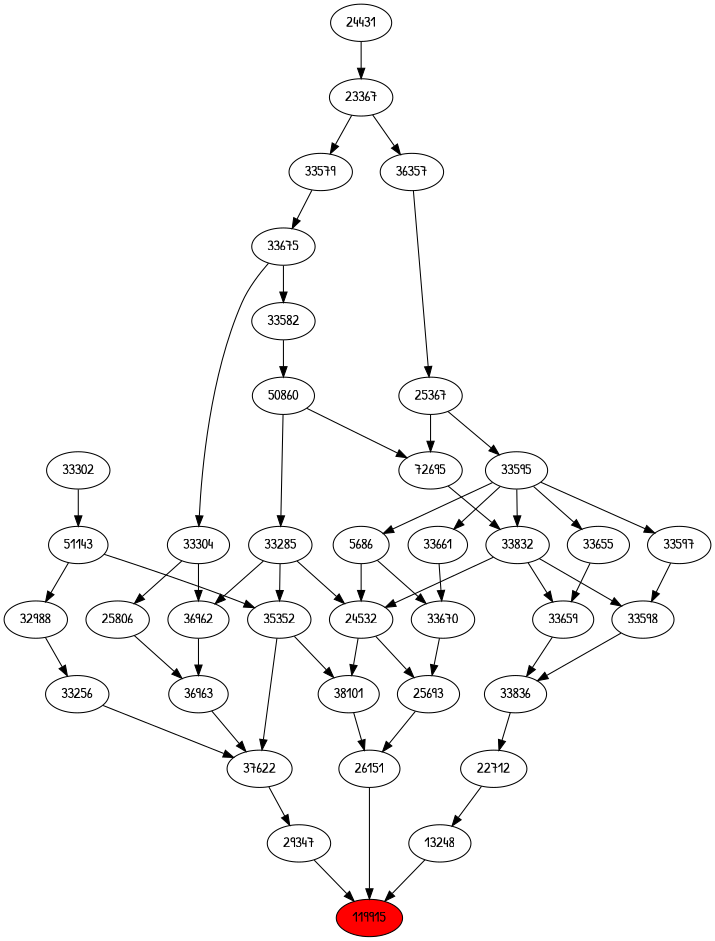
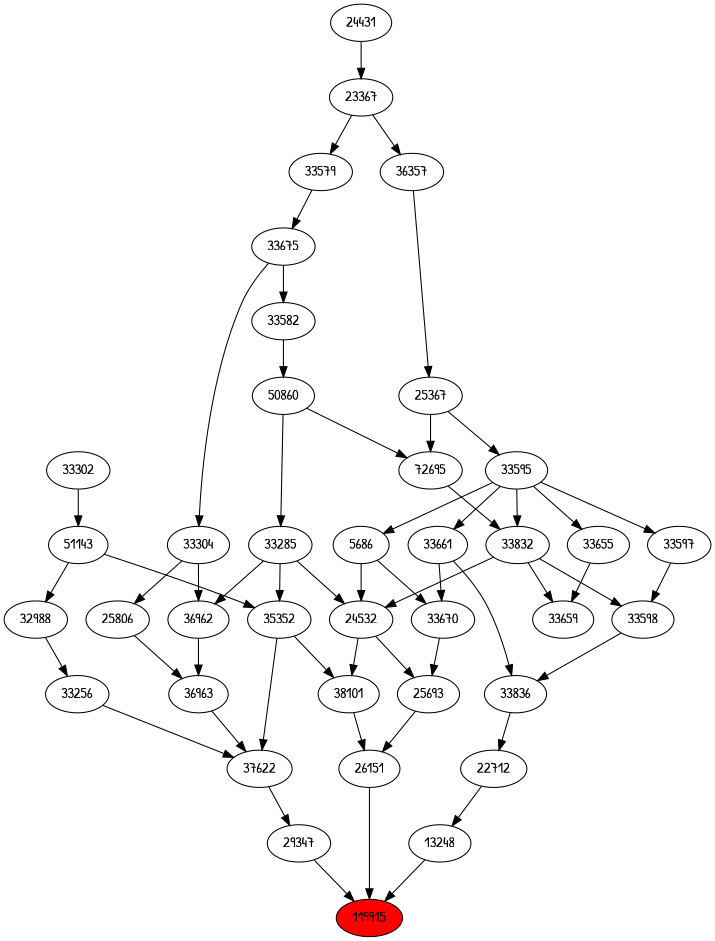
edge "33659" -> "33836": now "33661" -> "33836"
